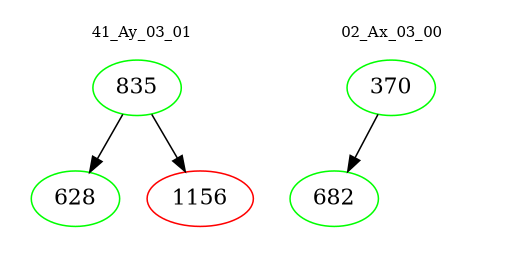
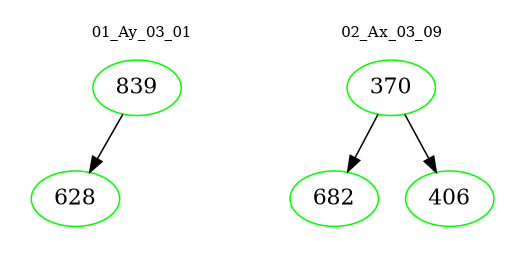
cluster "41_Ay_03_01": label "41_Ay_03_01" -> "01_Ay_03_01"
cluster "02_Ax_03_00": label "02_Ax_03_00" -> "02_Ax_03_09"
node "835": label "835" -> "839"
node "1156": removed
node "406": added
